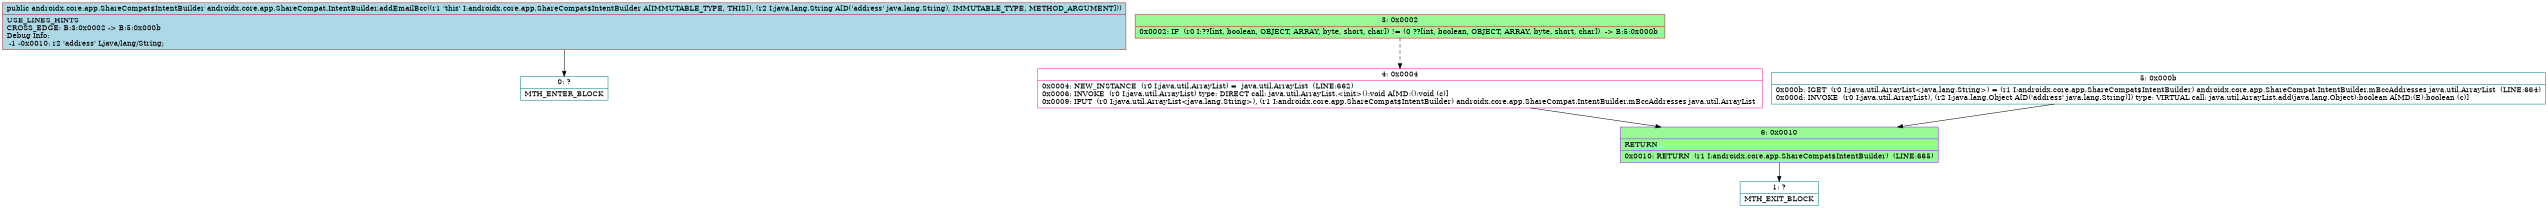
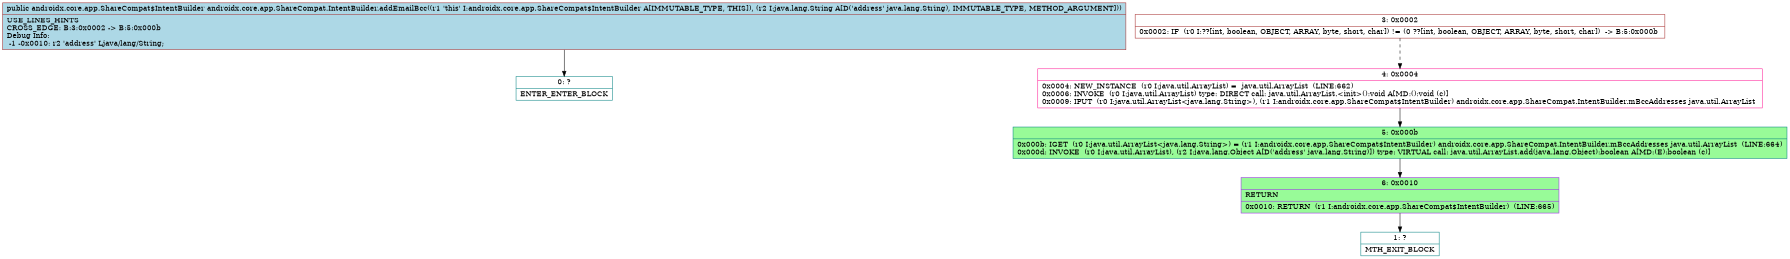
node "3: 0x0002": fillcolor palegreen -> white
node "5: 0x000b": fillcolor white -> palegreen
node "0: ?": text "MTH_ENTER_BLOCK" -> "ENTER_ENTER_BLOCK"
edge "4: 0x0004" -> "6: 0x0010": now "4: 0x0004" -> "5: 0x000b"
